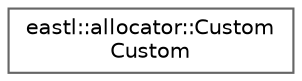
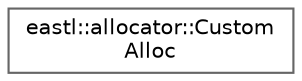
node "eastl::allocator::Custom Custom": label "eastl::allocator::Custom Custom" -> "eastl::allocator::Custom Alloc"
